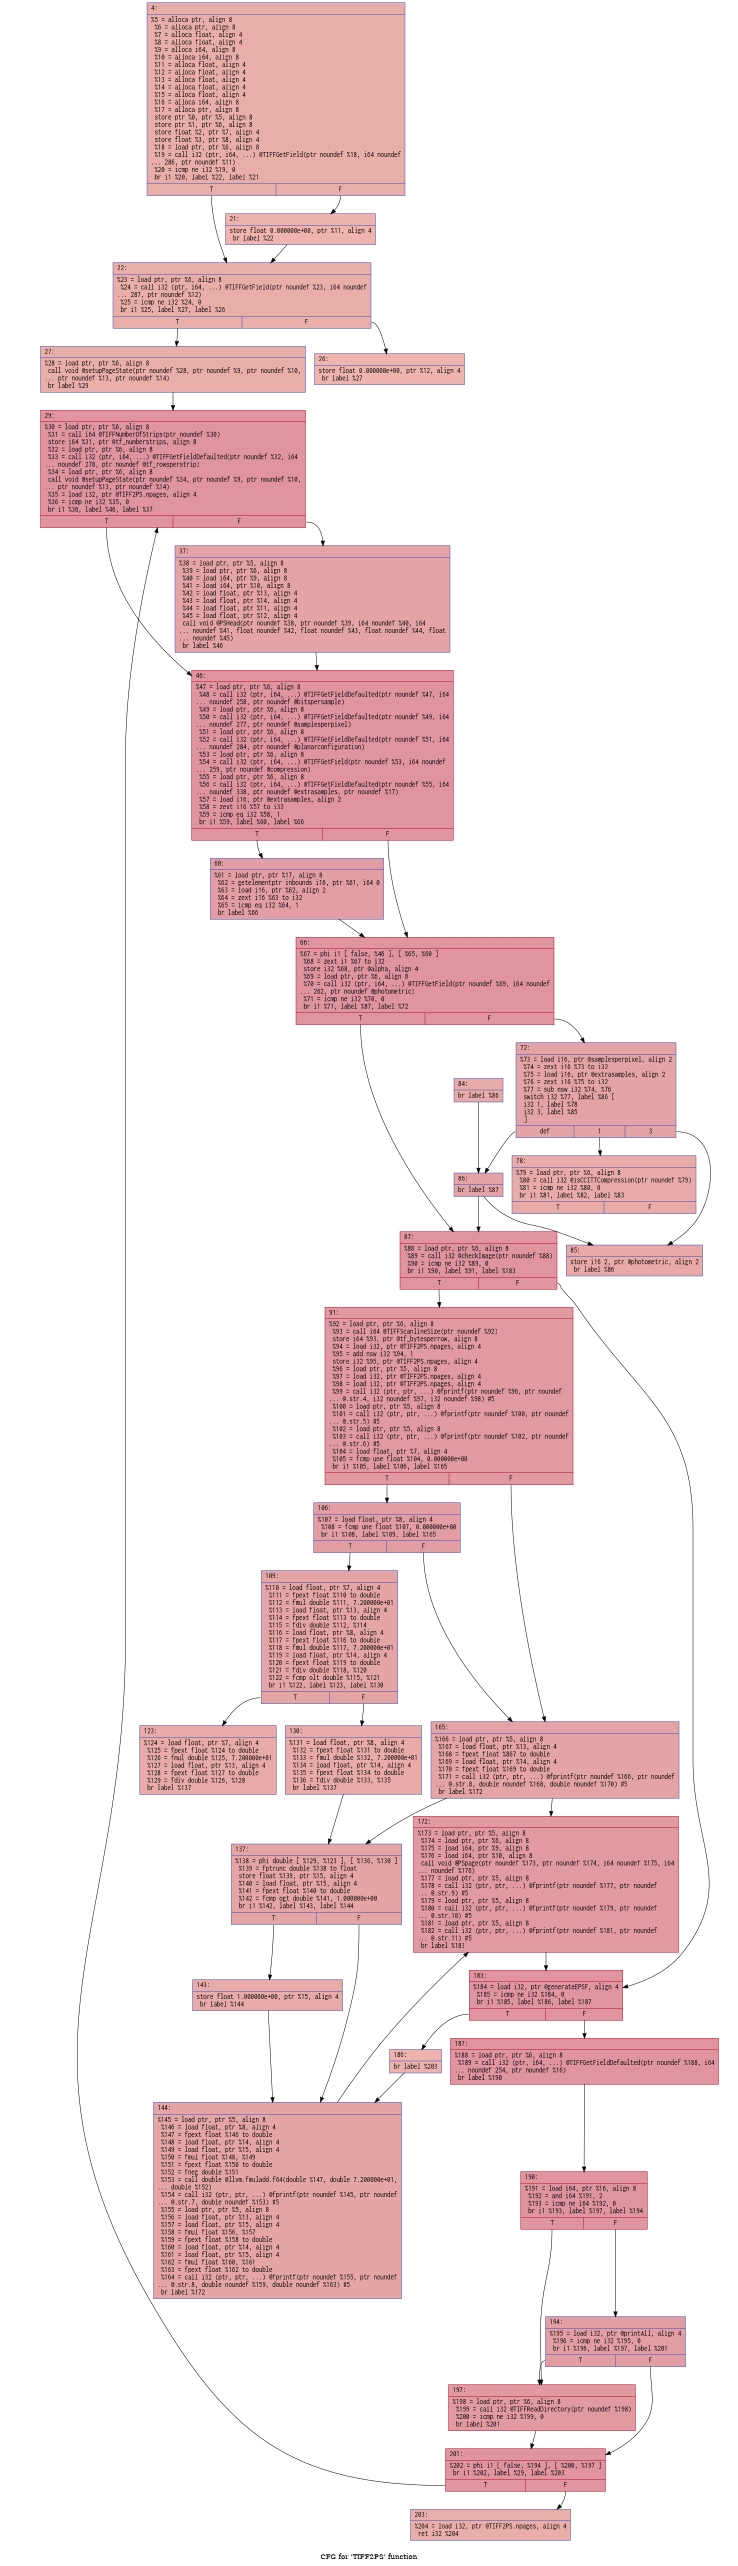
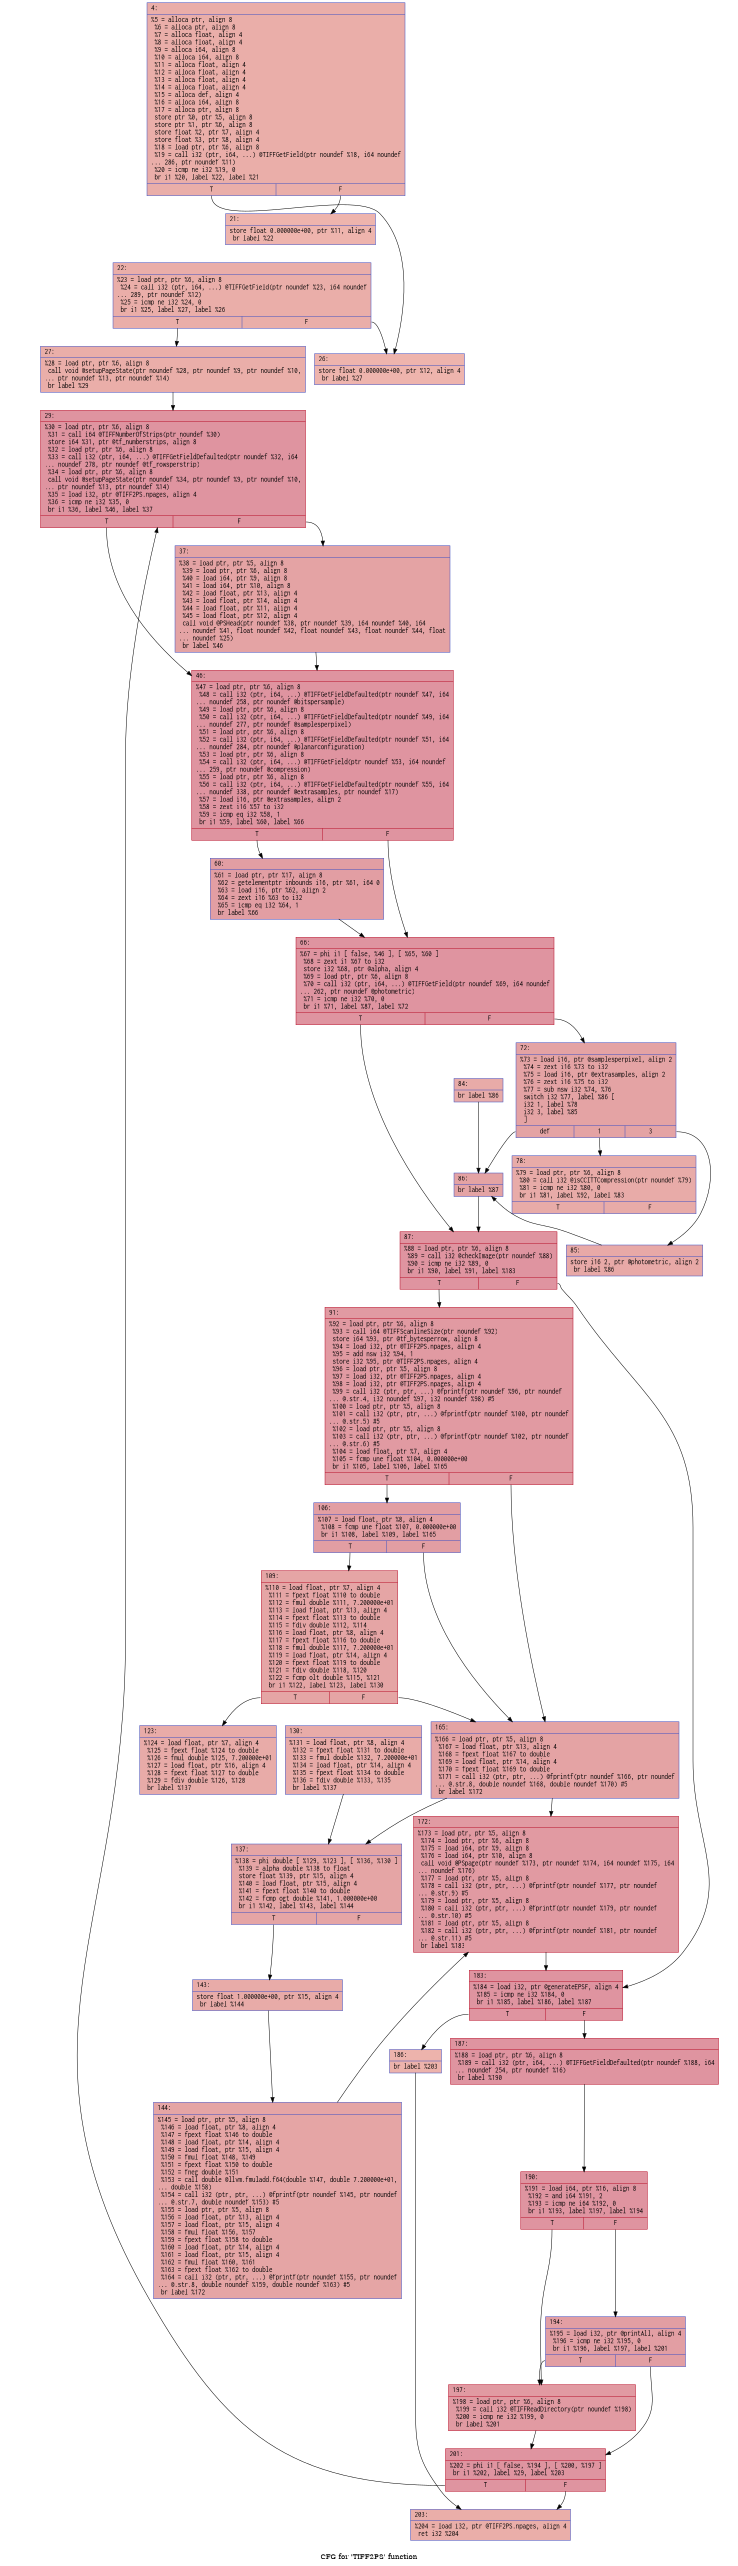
node "4:": text "%15 = alloca float, align 4" -> "%15 = alloca def, align 4"
edge "4:" -> "22:": now "4:" -> "26:"
edge "21:" -> "22:": removed
node "22:": text "... 287, ptr noundef %12)" -> "... 289, ptr noundef %12)"
node "37:": text "... noundef %45)" -> "... noundef %25)"
node "78:": text "br i1 %81, label %82, label %83" -> "br i1 %81, label %92, label %83"
edge "86:" -> "85:": reversed
node "109:": color #3d50c3ff -> #b70d28ff
edge "109:" -> "130:": now "109:" -> "165:"
node "165:": text "%168 = fpext float %867 to double" -> "%168 = fpext float %167 to double"
node "123:": text "%127 = load float, ptr %13, align 4" -> "%127 = load float, ptr %16, align 4"
node "137:": text "%139 = fptrunc double %138 to float" -> "%139 = alpha double %138 to float"
edge "137:" -> "144:": removed
edge "186:" -> "144:": now "186:" -> "203:"
node "144:": text "... double %152)" -> "... double %158)"
